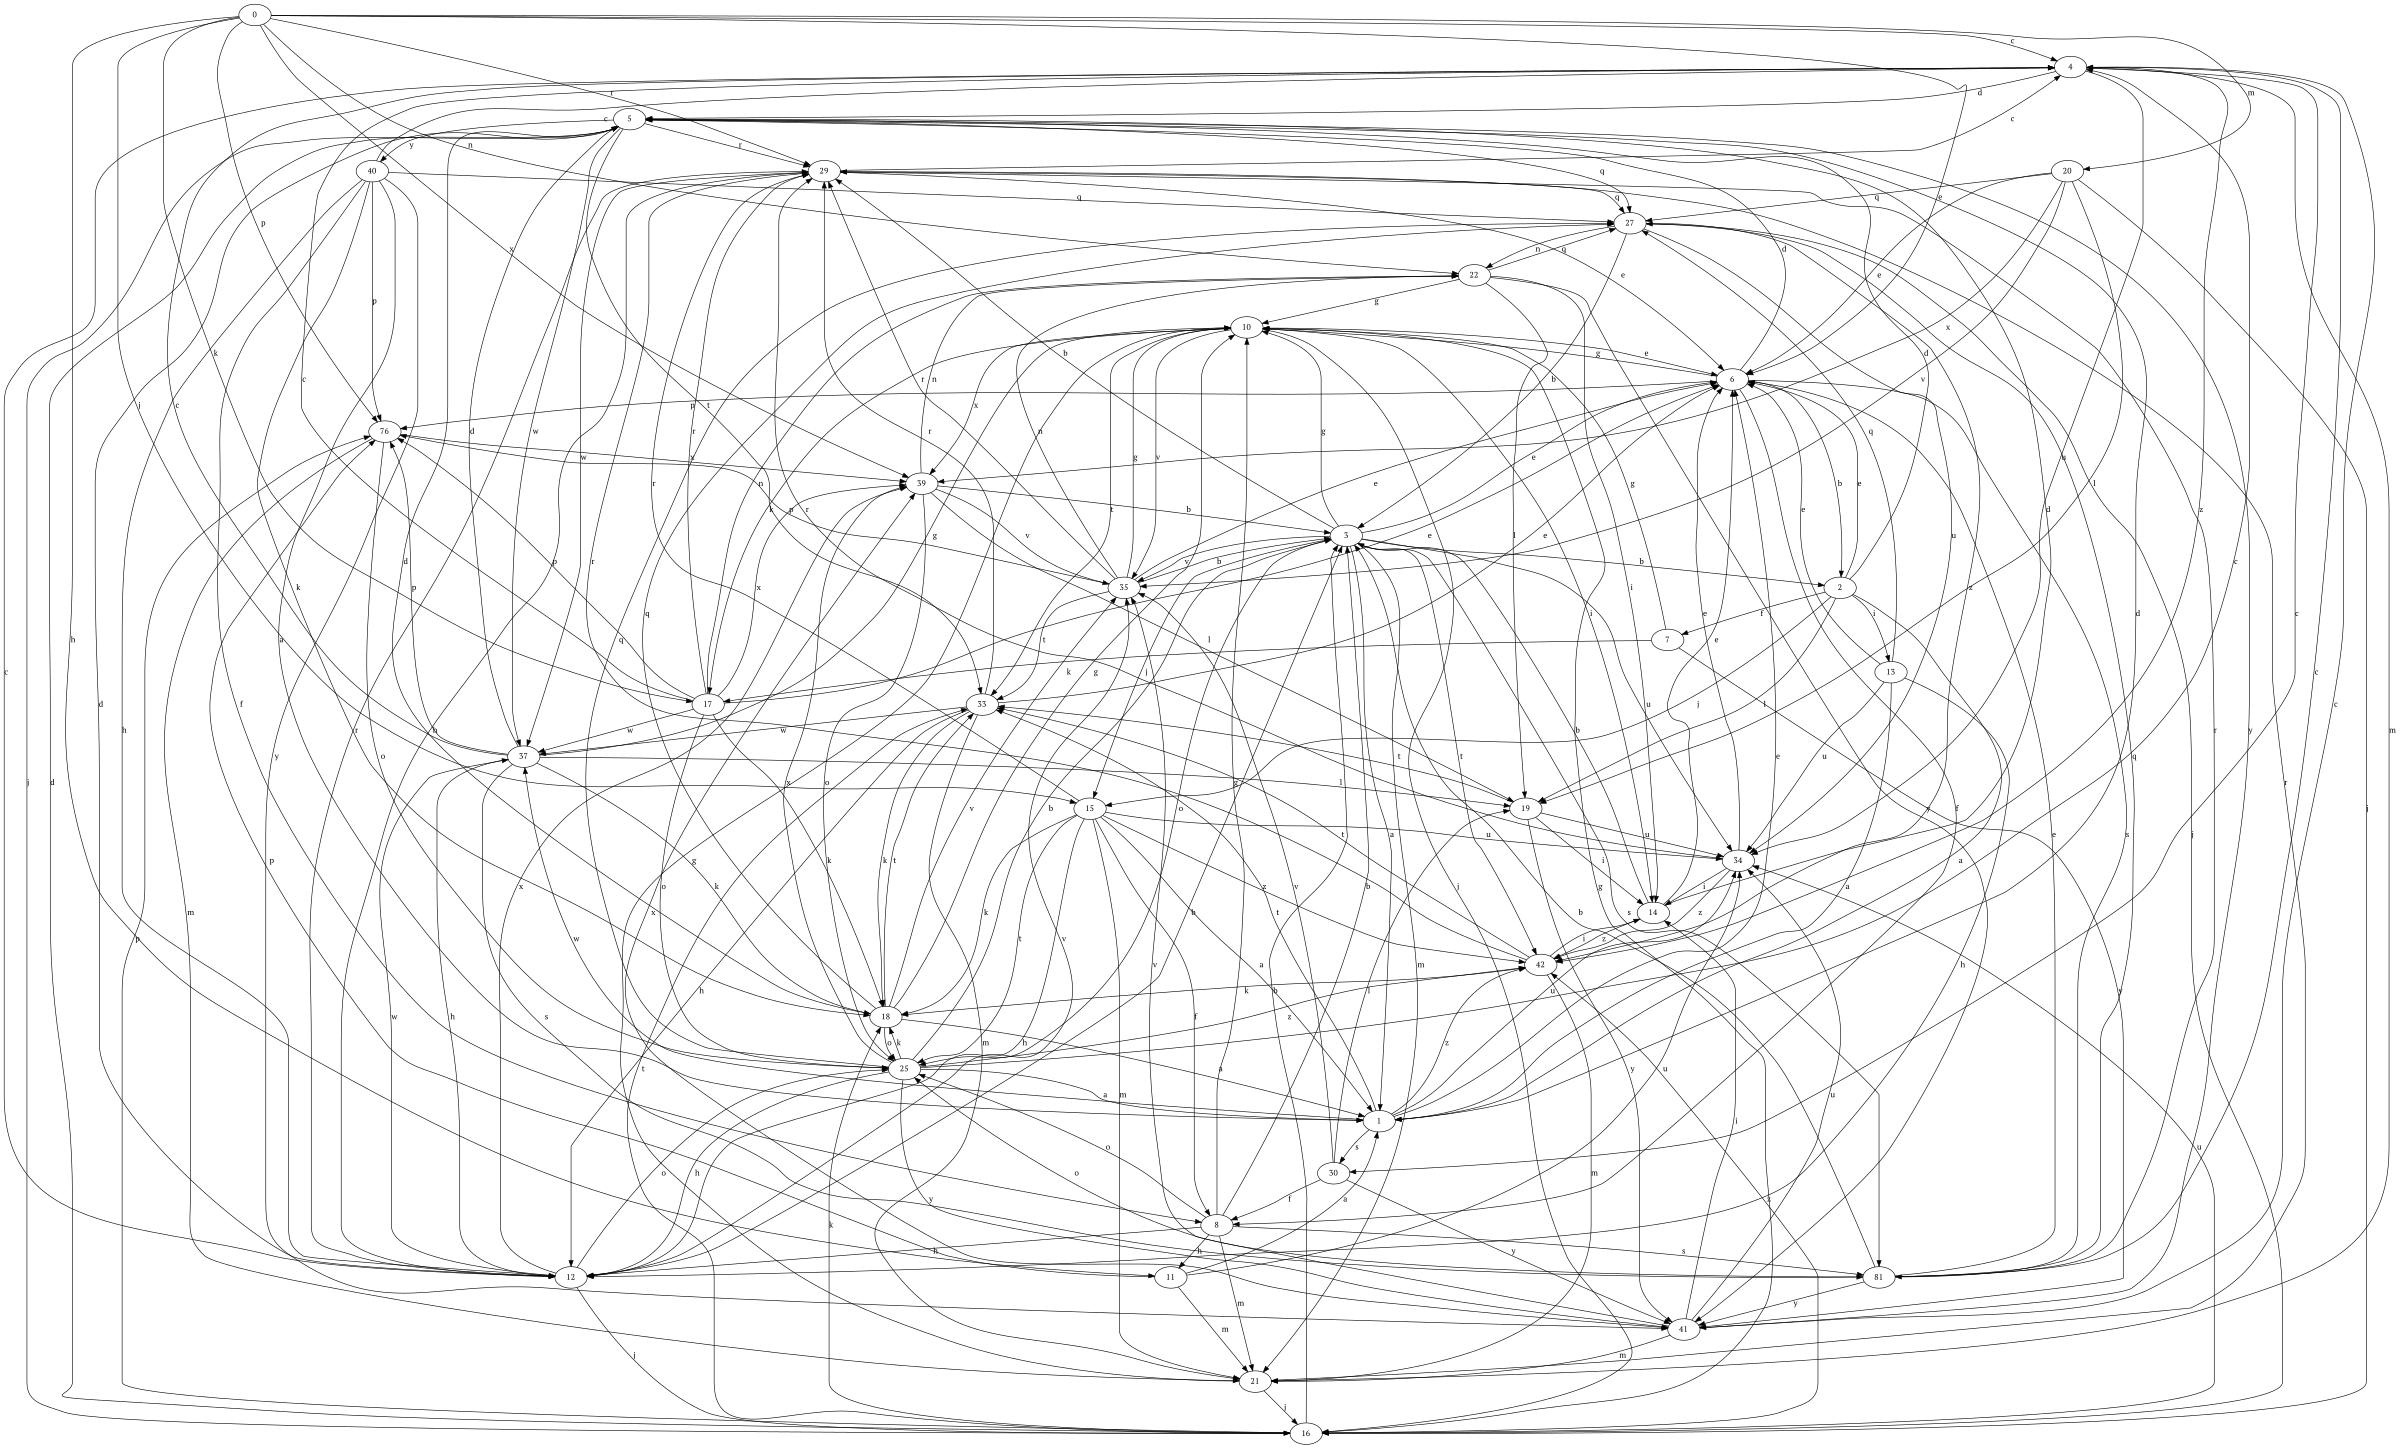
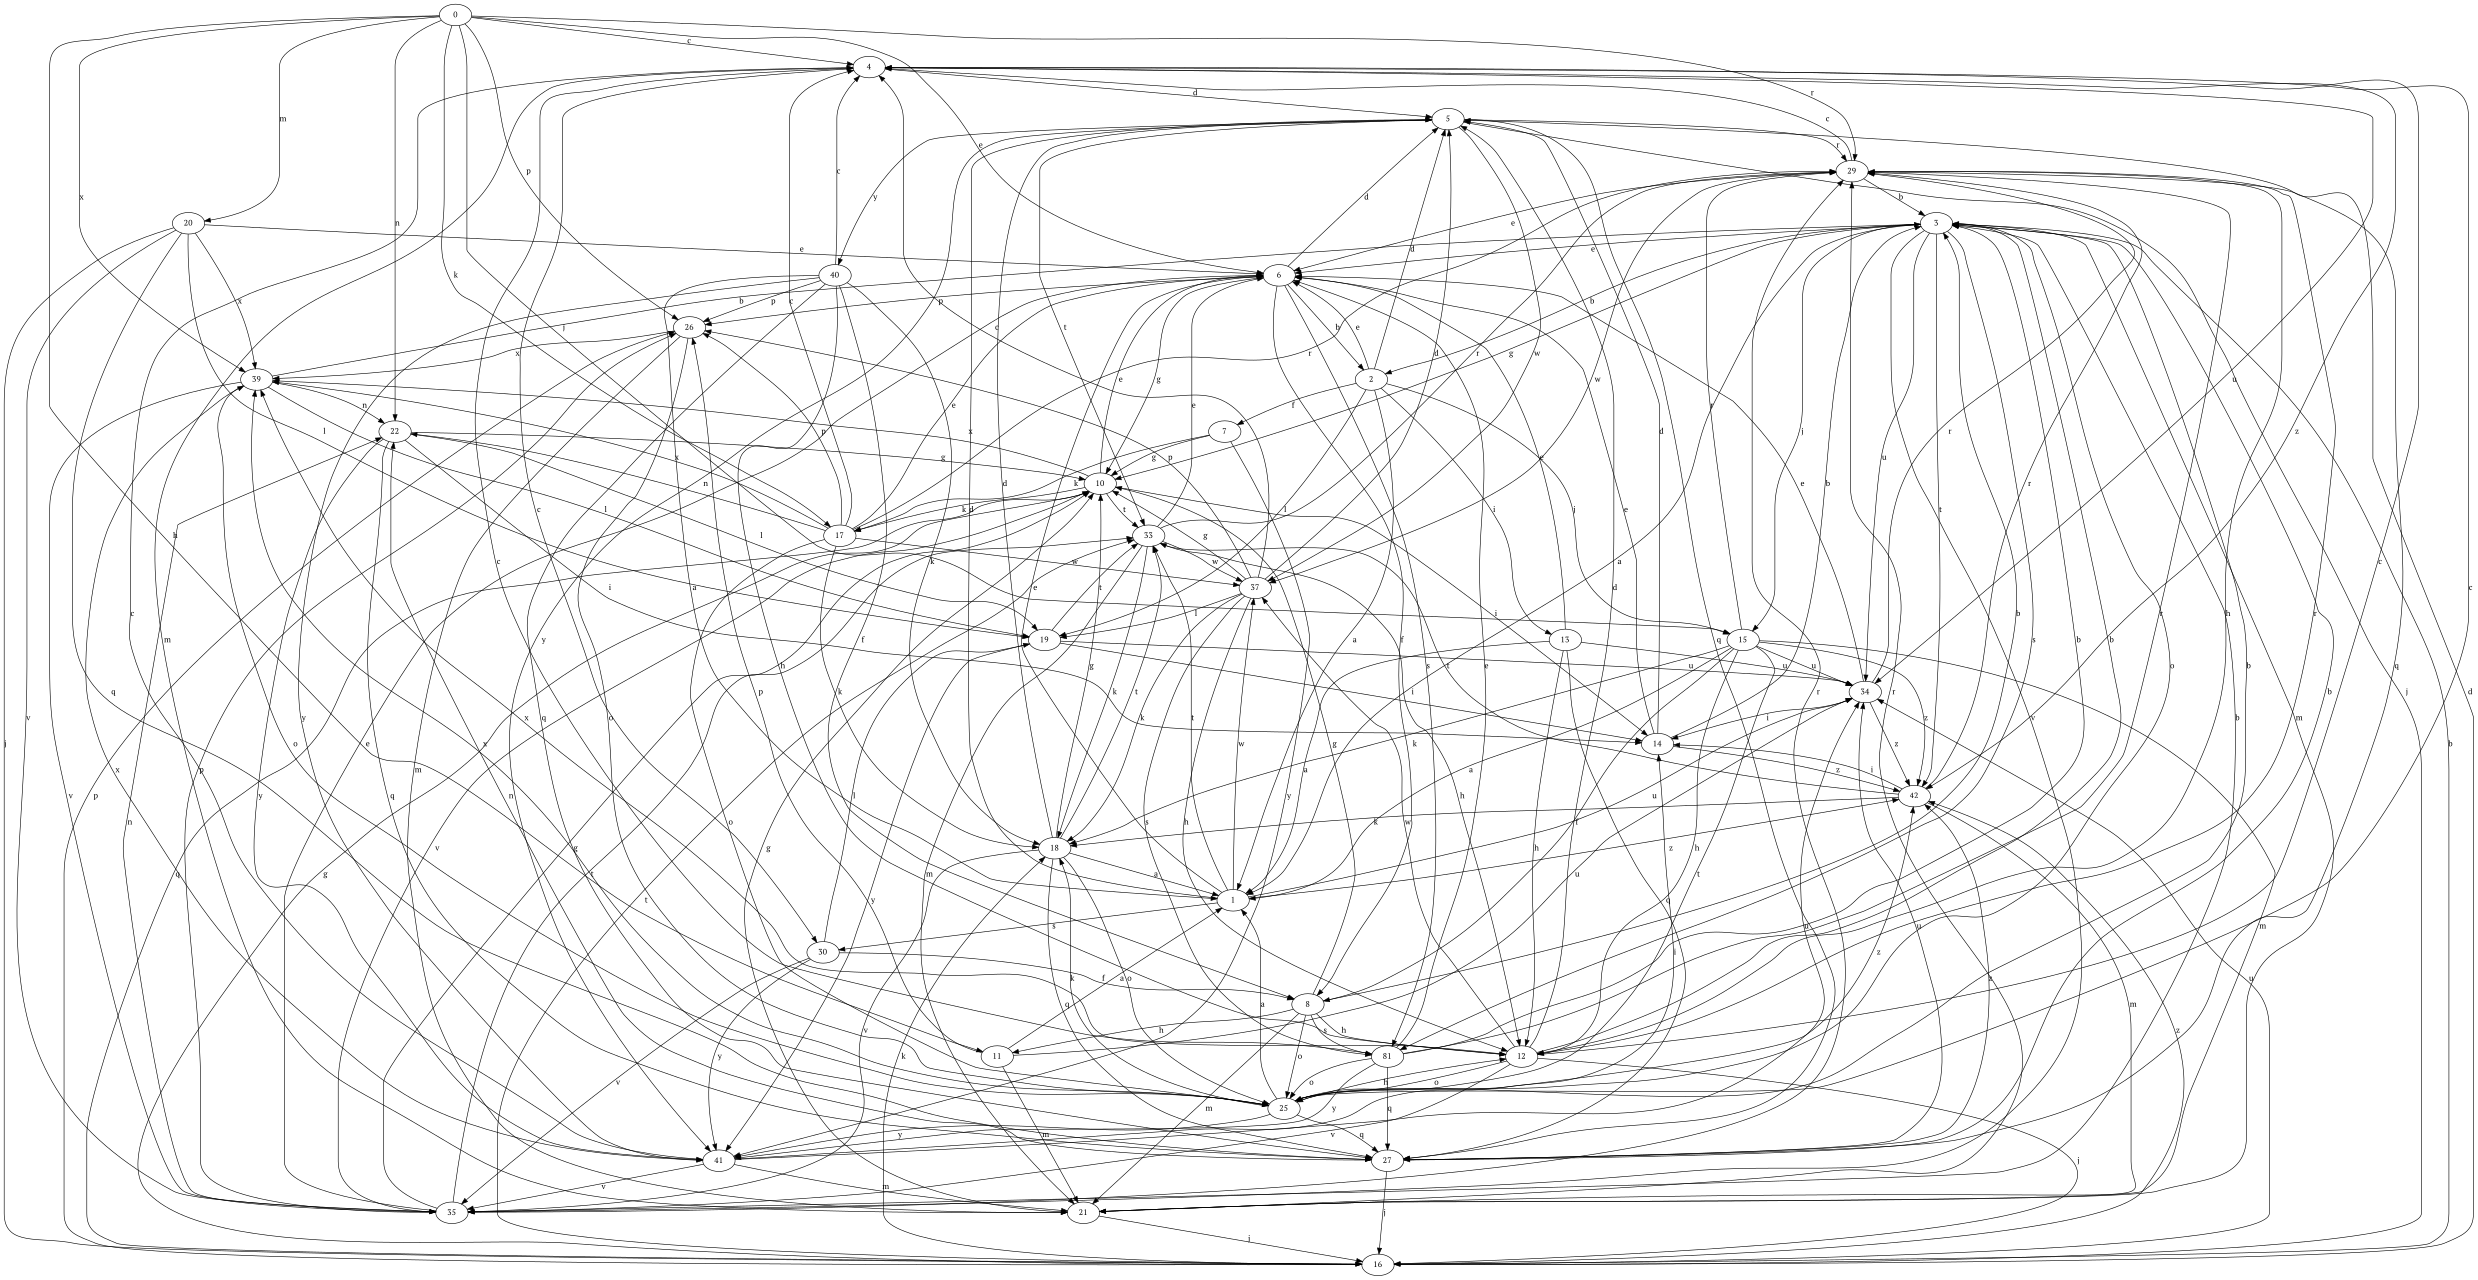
edge "3" -> "29": reversed
node "76": label "76" -> "26"
edge "10" -> "16": label "j" -> "q"
